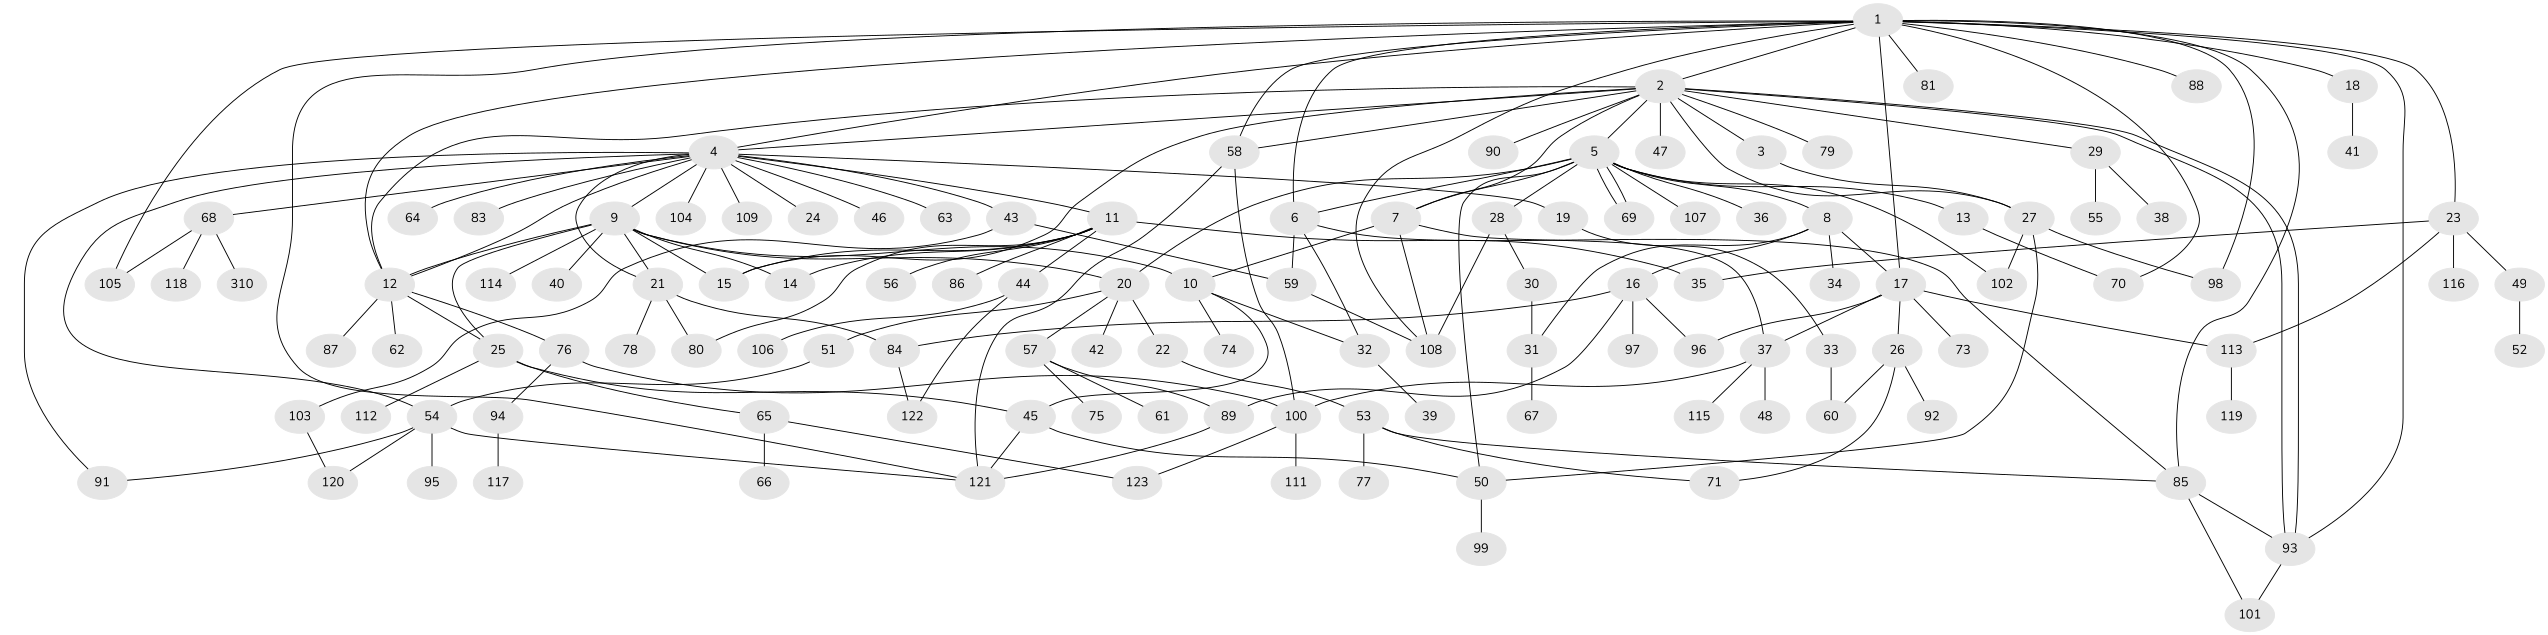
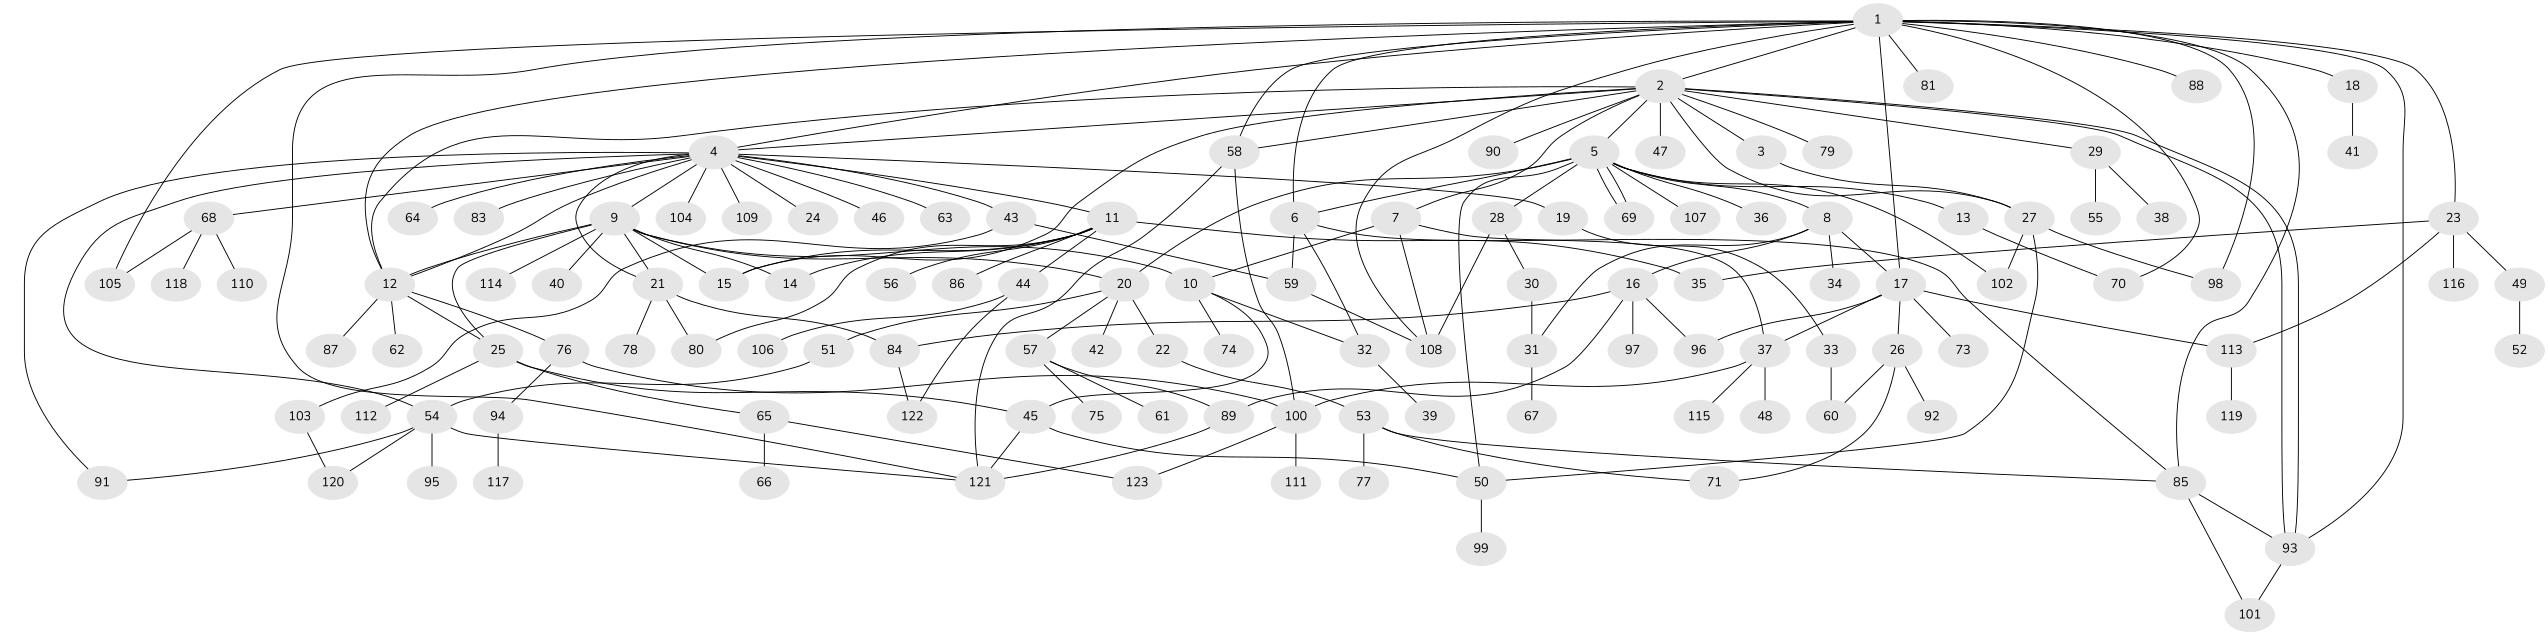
edge "5" -- "7": removed
node "310": label "310" -> "110"
